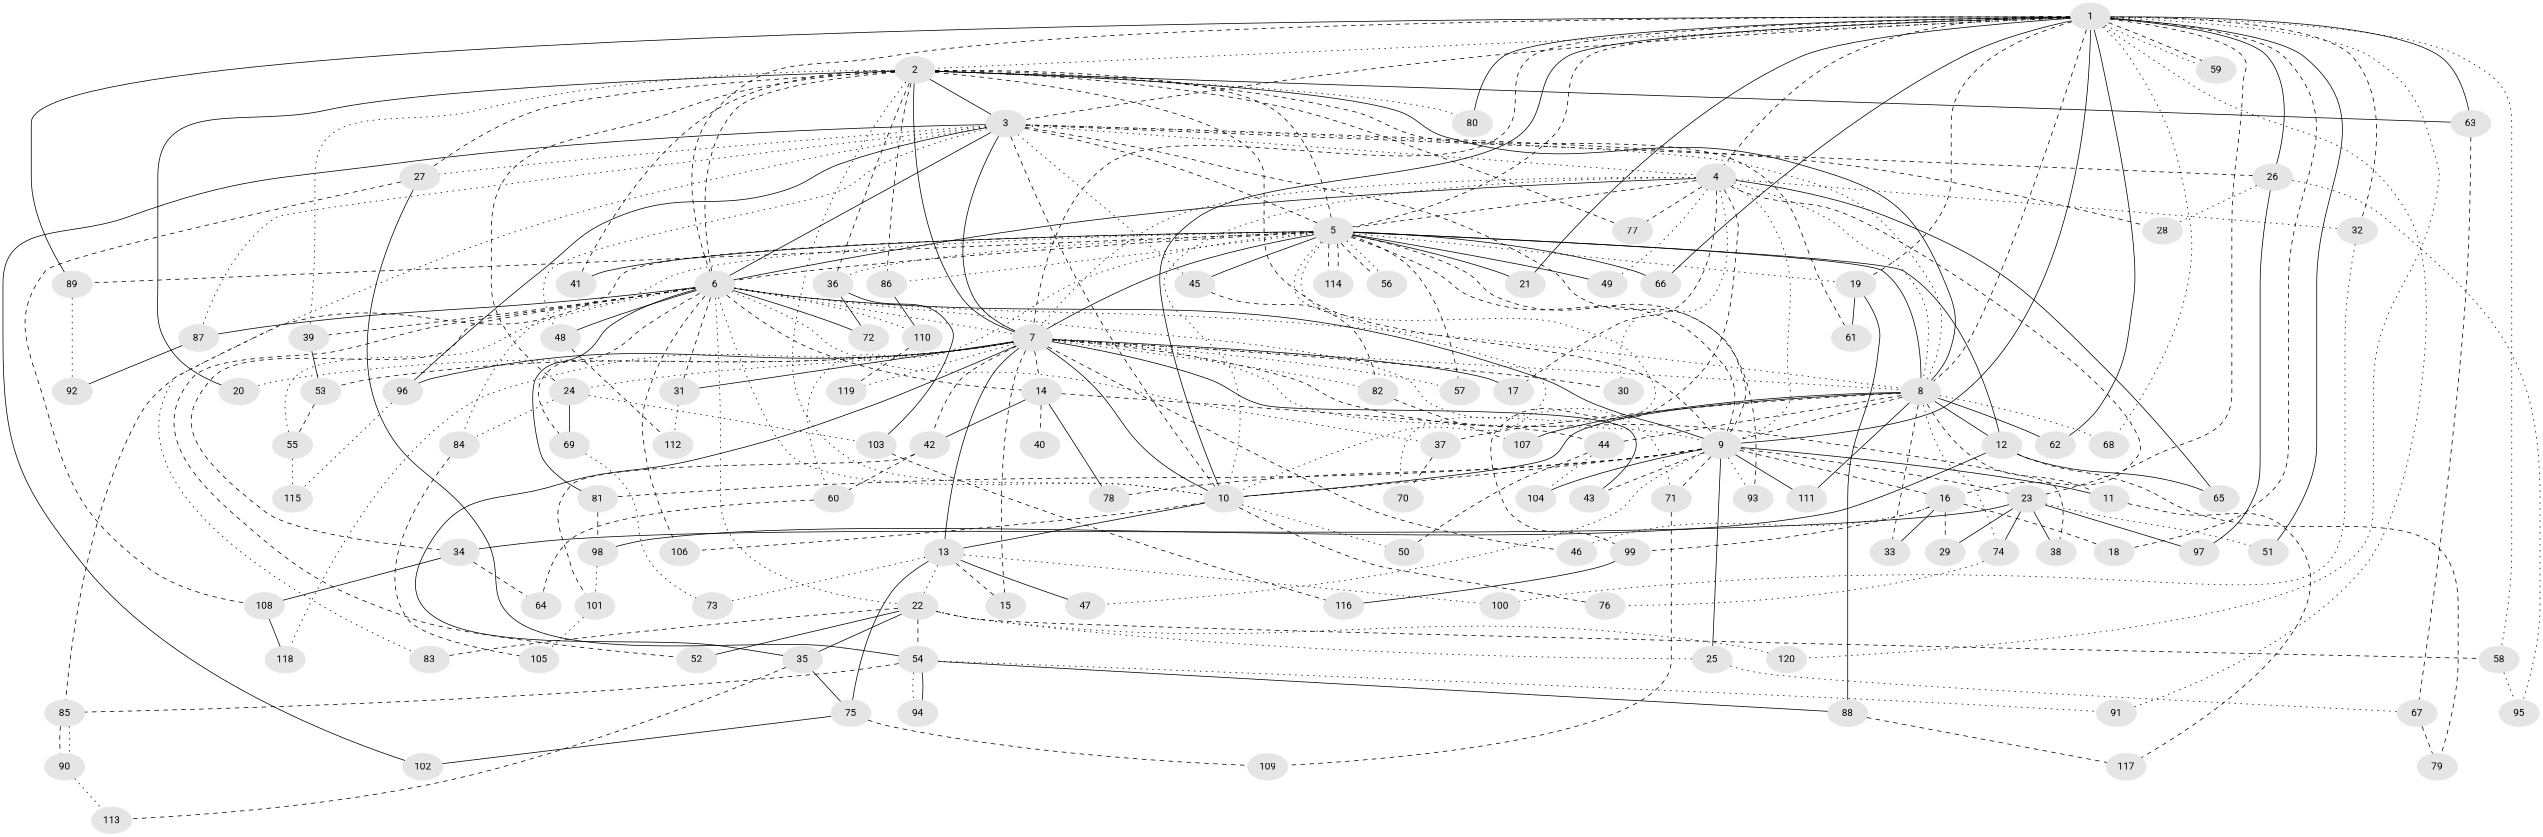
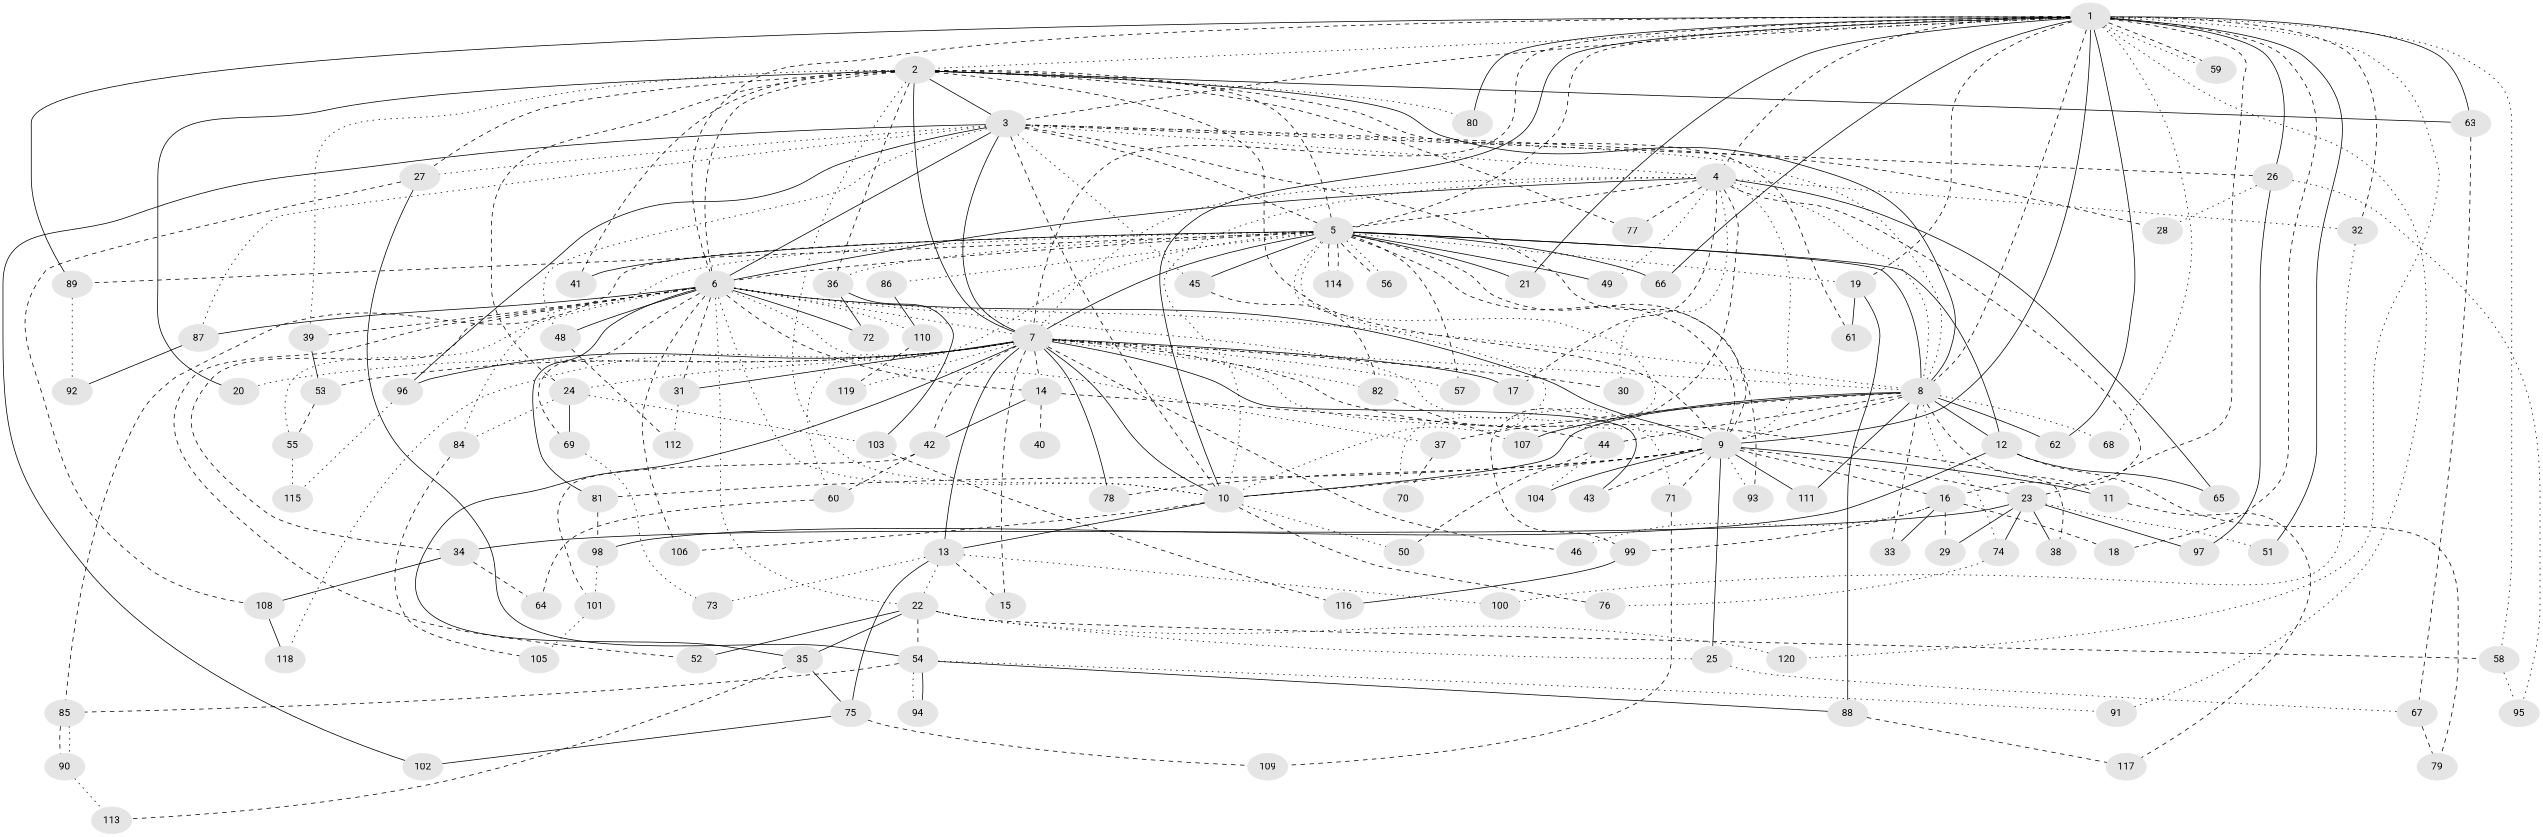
edge "2" -- "86": removed
edge "14" -- "78": now "7" -- "78"
node "47": removed
node "83": removed
